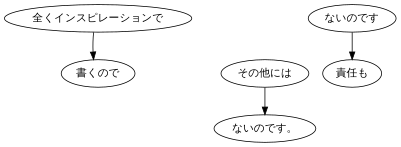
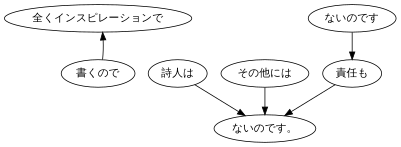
edge "全くインスピレーションで" -> "書くので": reversed
node "詩人は": added
edge "責任も" -> "ないのです。": added
